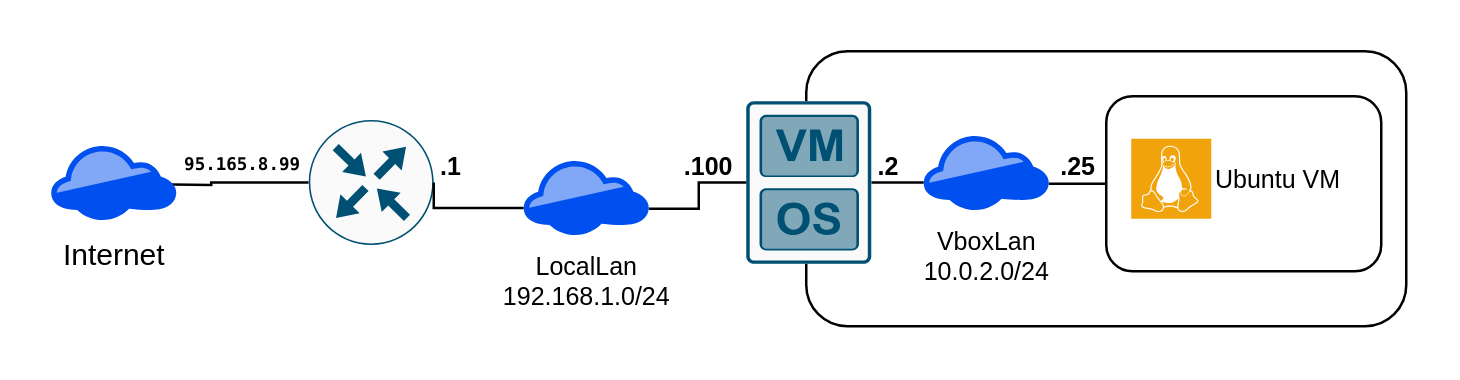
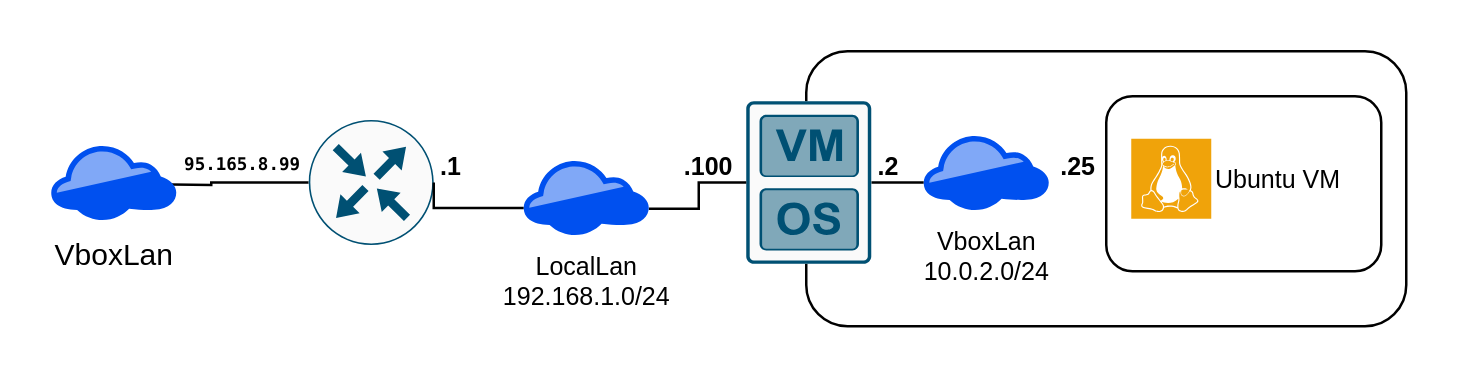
edge "VboxLan 10.0.2.0/24" -- "Ubuntu VM": removed
node "Internet": label "Internet" -> "VboxLan"
